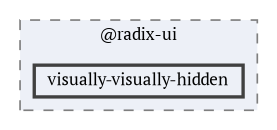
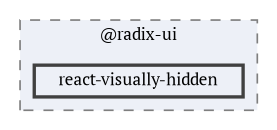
node "visually-visually-hidden": label "visually-visually-hidden" -> "react-visually-hidden"
